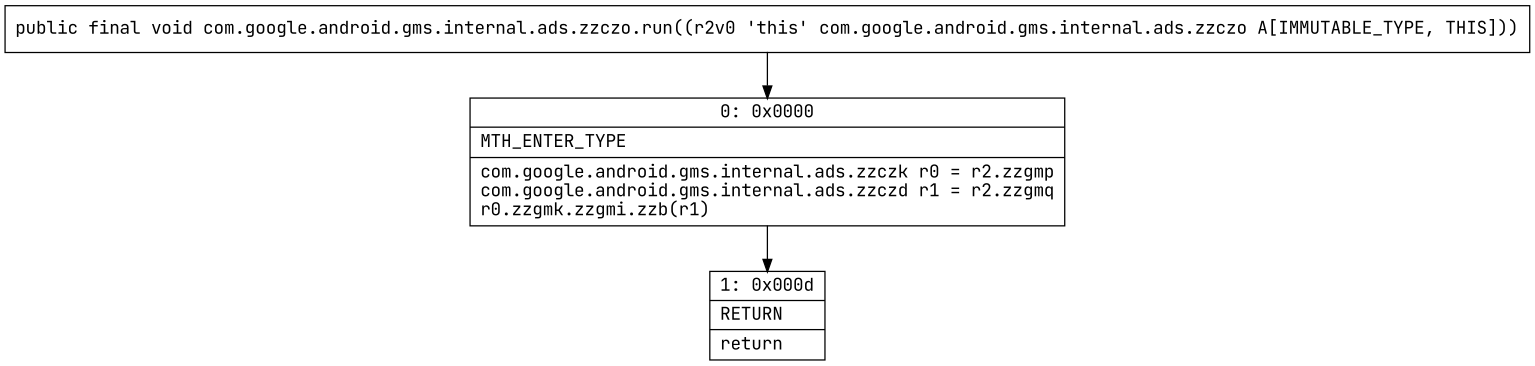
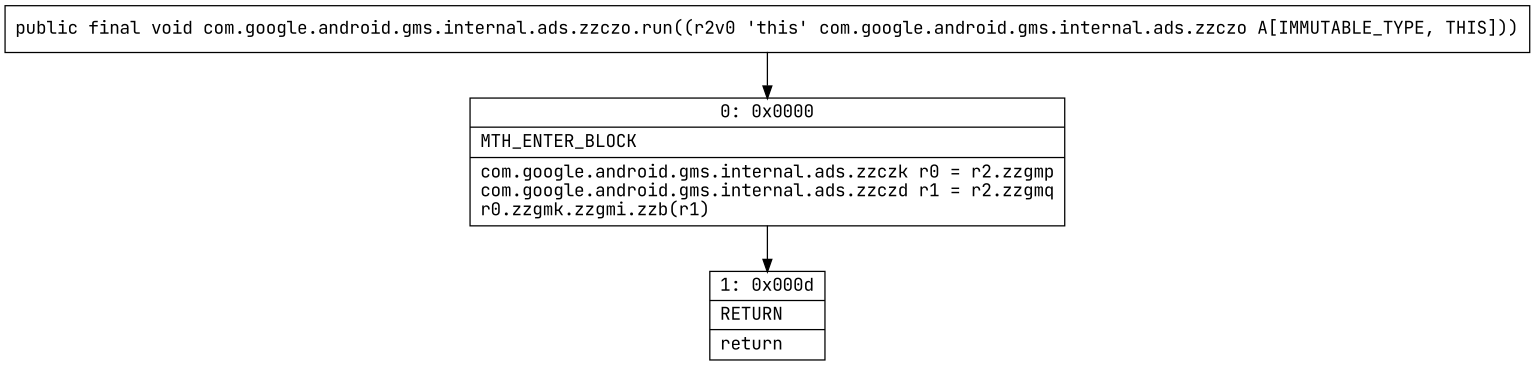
node "0: 0x0000": text "MTH_ENTER_TYPE" -> "MTH_ENTER_BLOCK"
